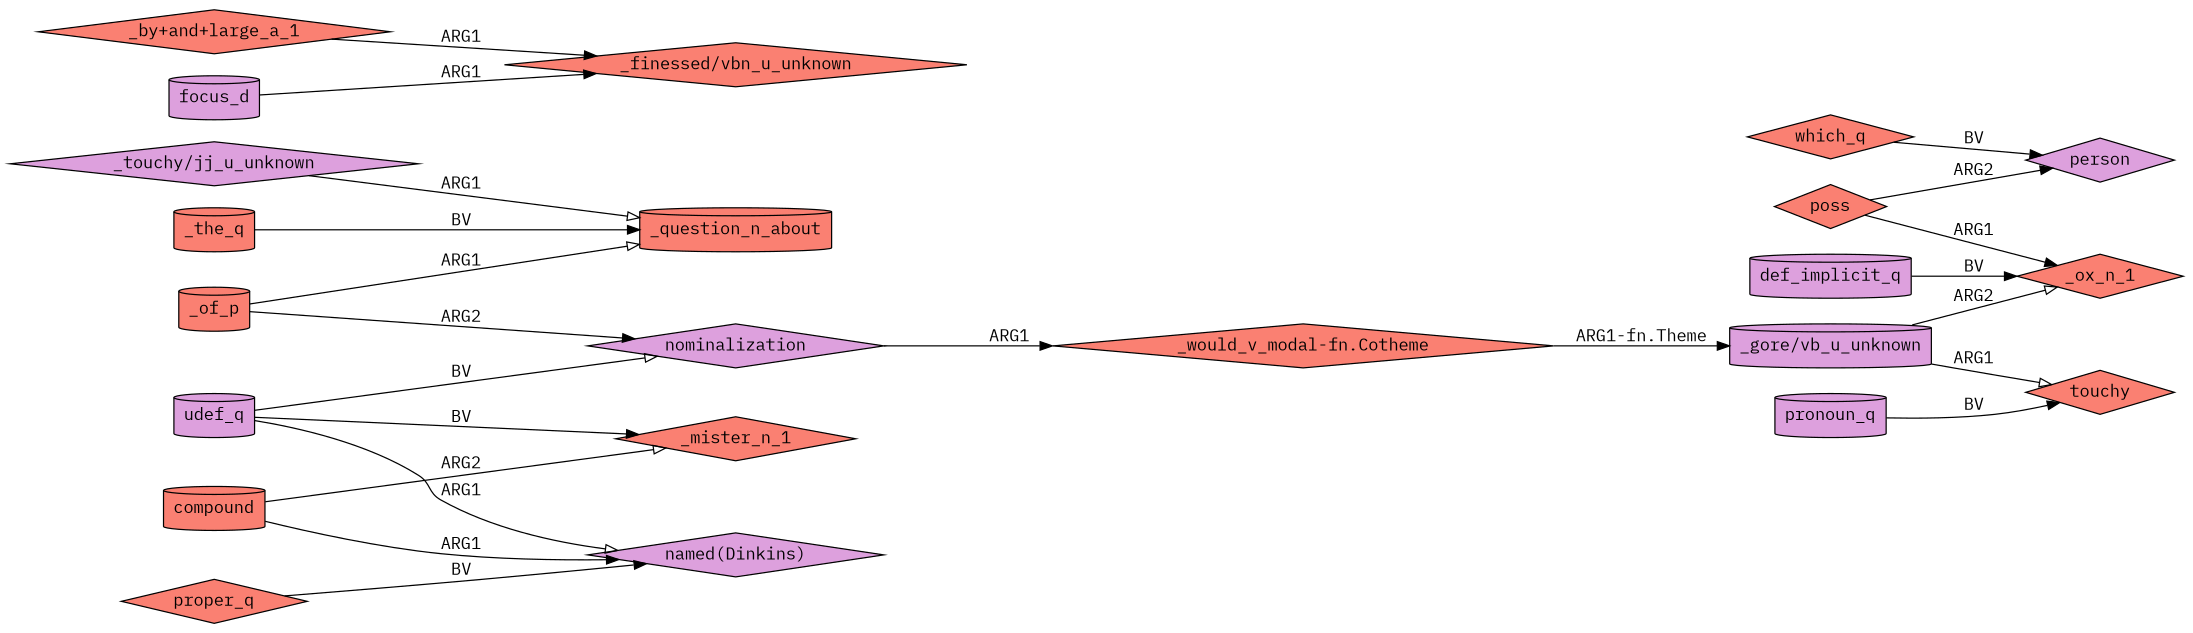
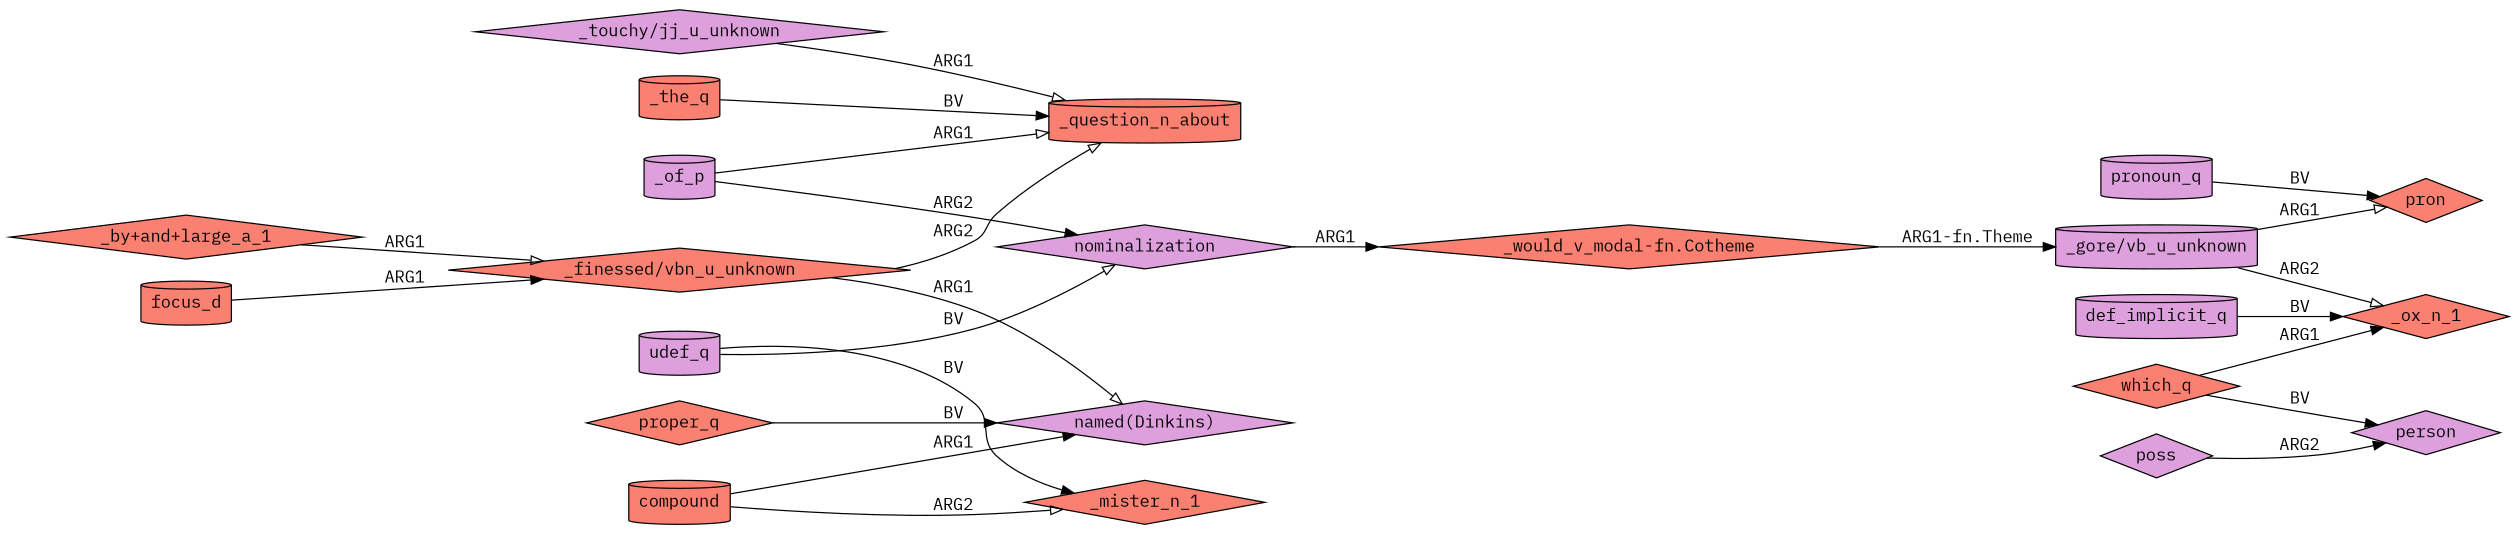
edge "_by+and+large_a_1" -> "_finessed/vbn_u_unknown": arrowhead normal -> onormal
node "focus_d": fillcolor plum -> salmon
node "poss": fillcolor salmon -> plum
edge "_finessed/vbn_u_unknown" -> "_question_n_about": added, label "ARG2"
edge "poss" -> "_ox_n_1": now "which_q" -> "_ox_n_1"
node "_of_p": fillcolor salmon -> plum
node "touchy": label "touchy" -> "pron"
edge "udef_q" -> "named(Dinkins)": now "_finessed/vbn_u_unknown" -> "named(Dinkins)"
